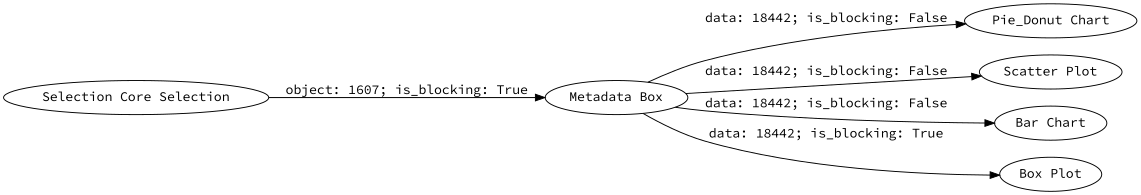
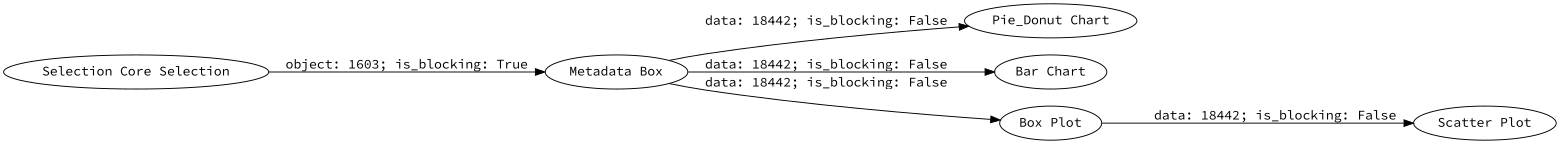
edge "Metadata Box" -> "Scatter Plot": now "Box Plot" -> "Scatter Plot"
edge "Selection Core Selection" -> "Metadata Box": label "object: 1607; is_blocking: True" -> "object: 1603; is_blocking: True"
edge "Metadata Box" -> "Box Plot": label "data: 18442; is_blocking: True" -> "data: 18442; is_blocking: False"
